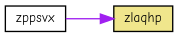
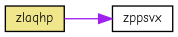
edge "zppsvx" -> "zlaqhp": reversed
